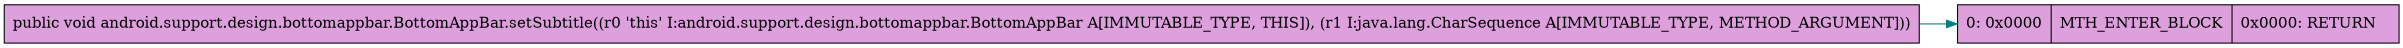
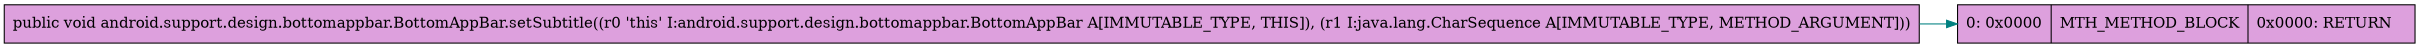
node "0: 0x0000": text "MTH_ENTER_BLOCK" -> "MTH_METHOD_BLOCK"
